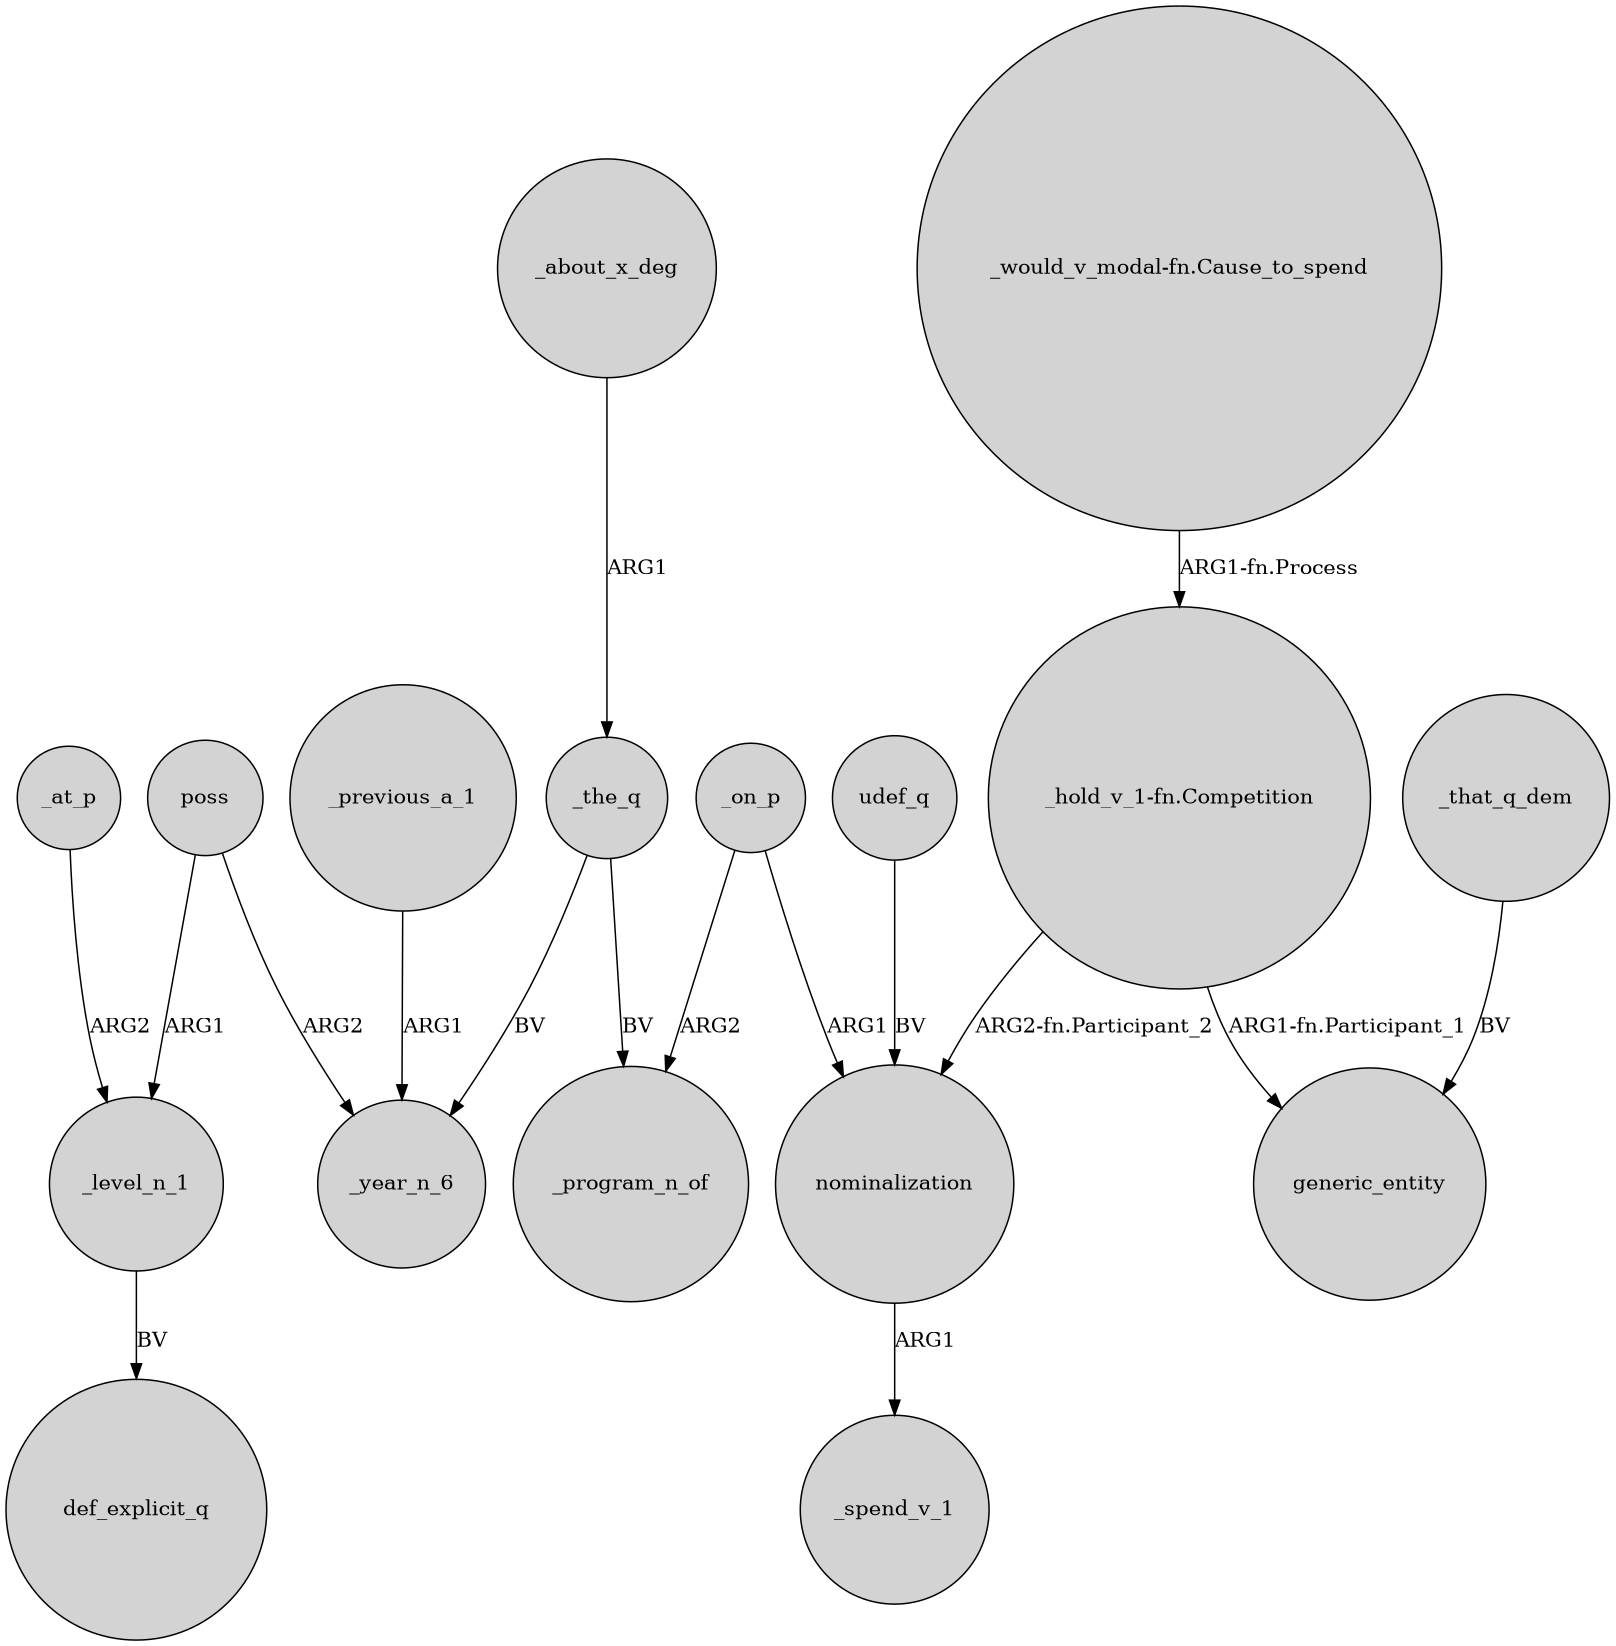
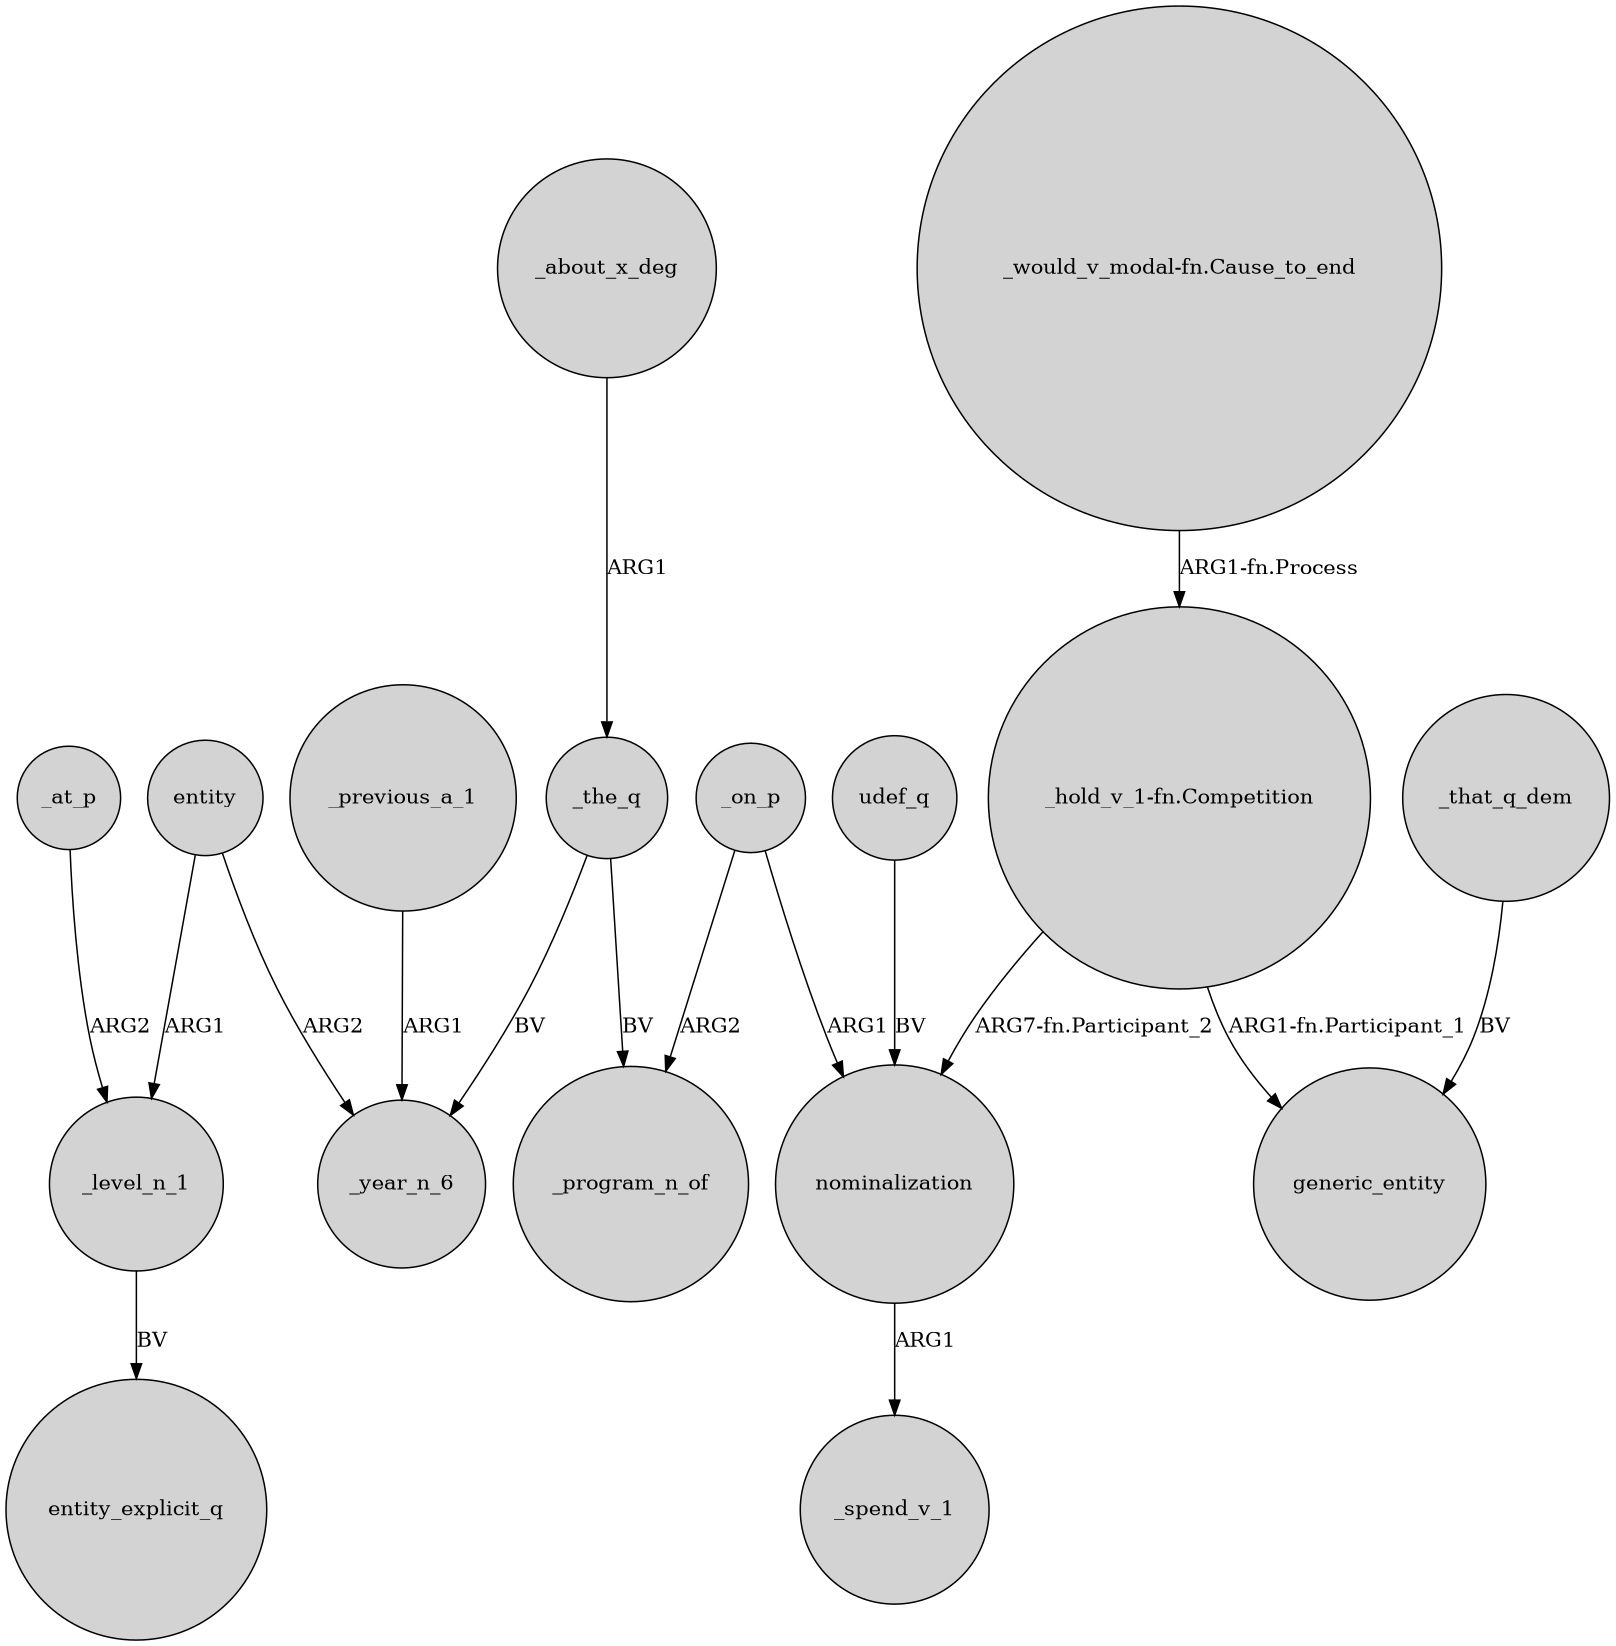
node "_would_v_modal-fn.Cause_to_spend": label "_would_v_modal-fn.Cause_to_spend" -> "_would_v_modal-fn.Cause_to_end"
node "poss": label "poss" -> "entity"
edge "_hold_v_1-fn.Competition" -> "nominalization": label "ARG2-fn.Participant_2" -> "ARG7-fn.Participant_2"
node "def_explicit_q": label "def_explicit_q" -> "entity_explicit_q"
